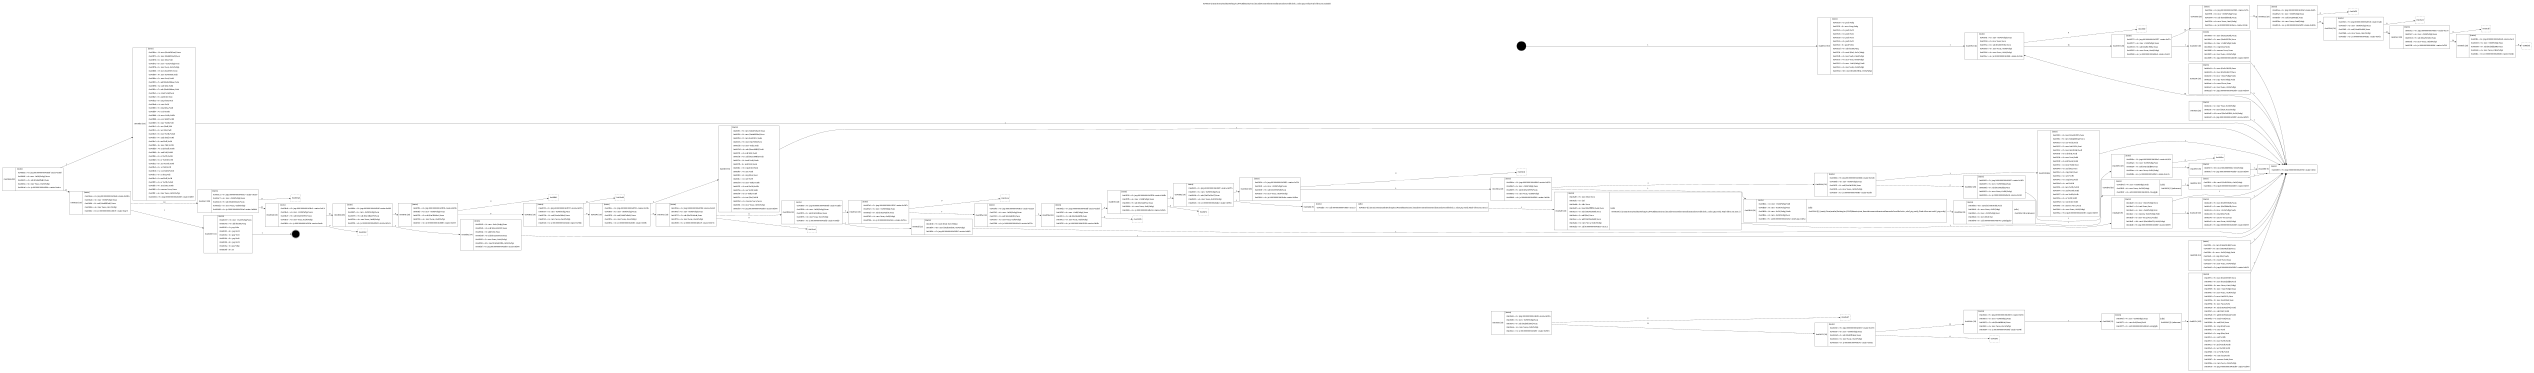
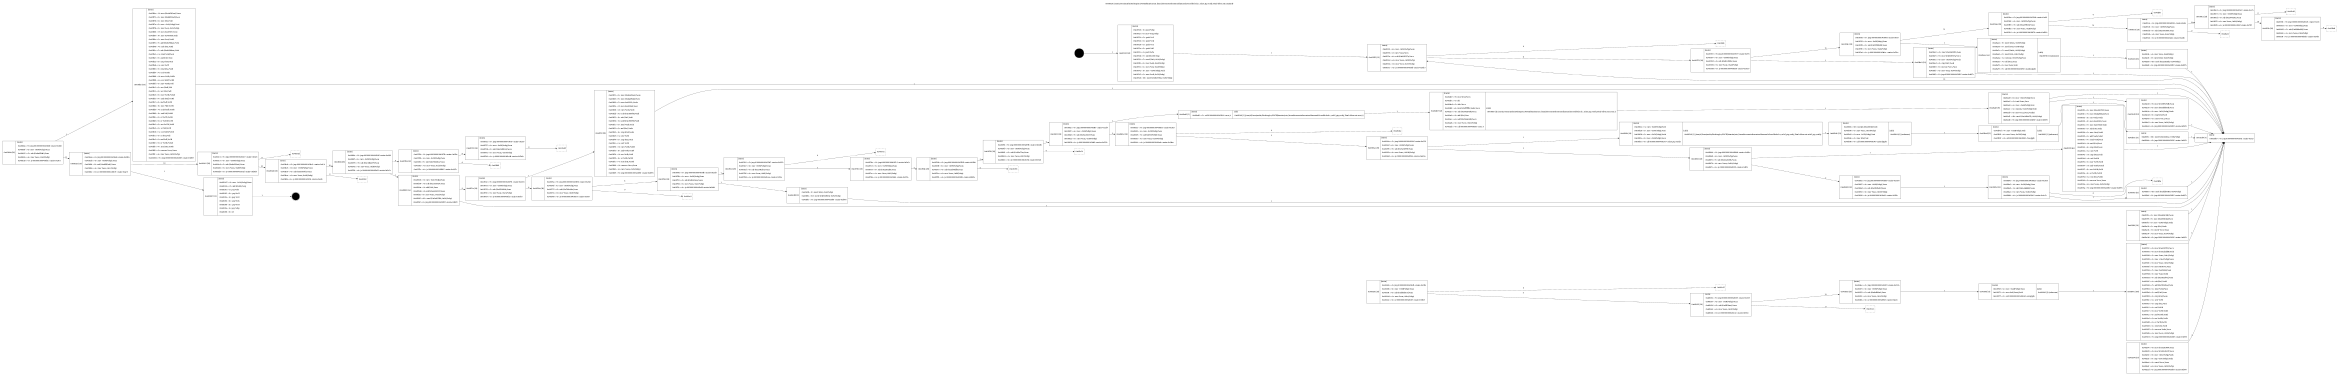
node "0x401a4e [44]": added
edge "0x401732 [28]" -> "0x40174e [28]": now "0x401b02 [34]" -> "0x40174e [28]"
